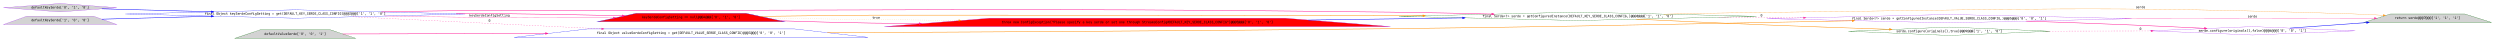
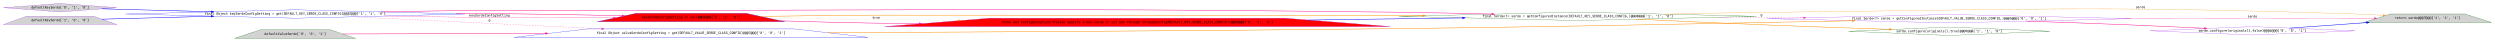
edge "serde.configure(originals(),true)@@@9@@@['1', '1', '0']" -> "serde.configure(originals(),false)@@@6@@@['0', '0', '1']": removed, label "0"
